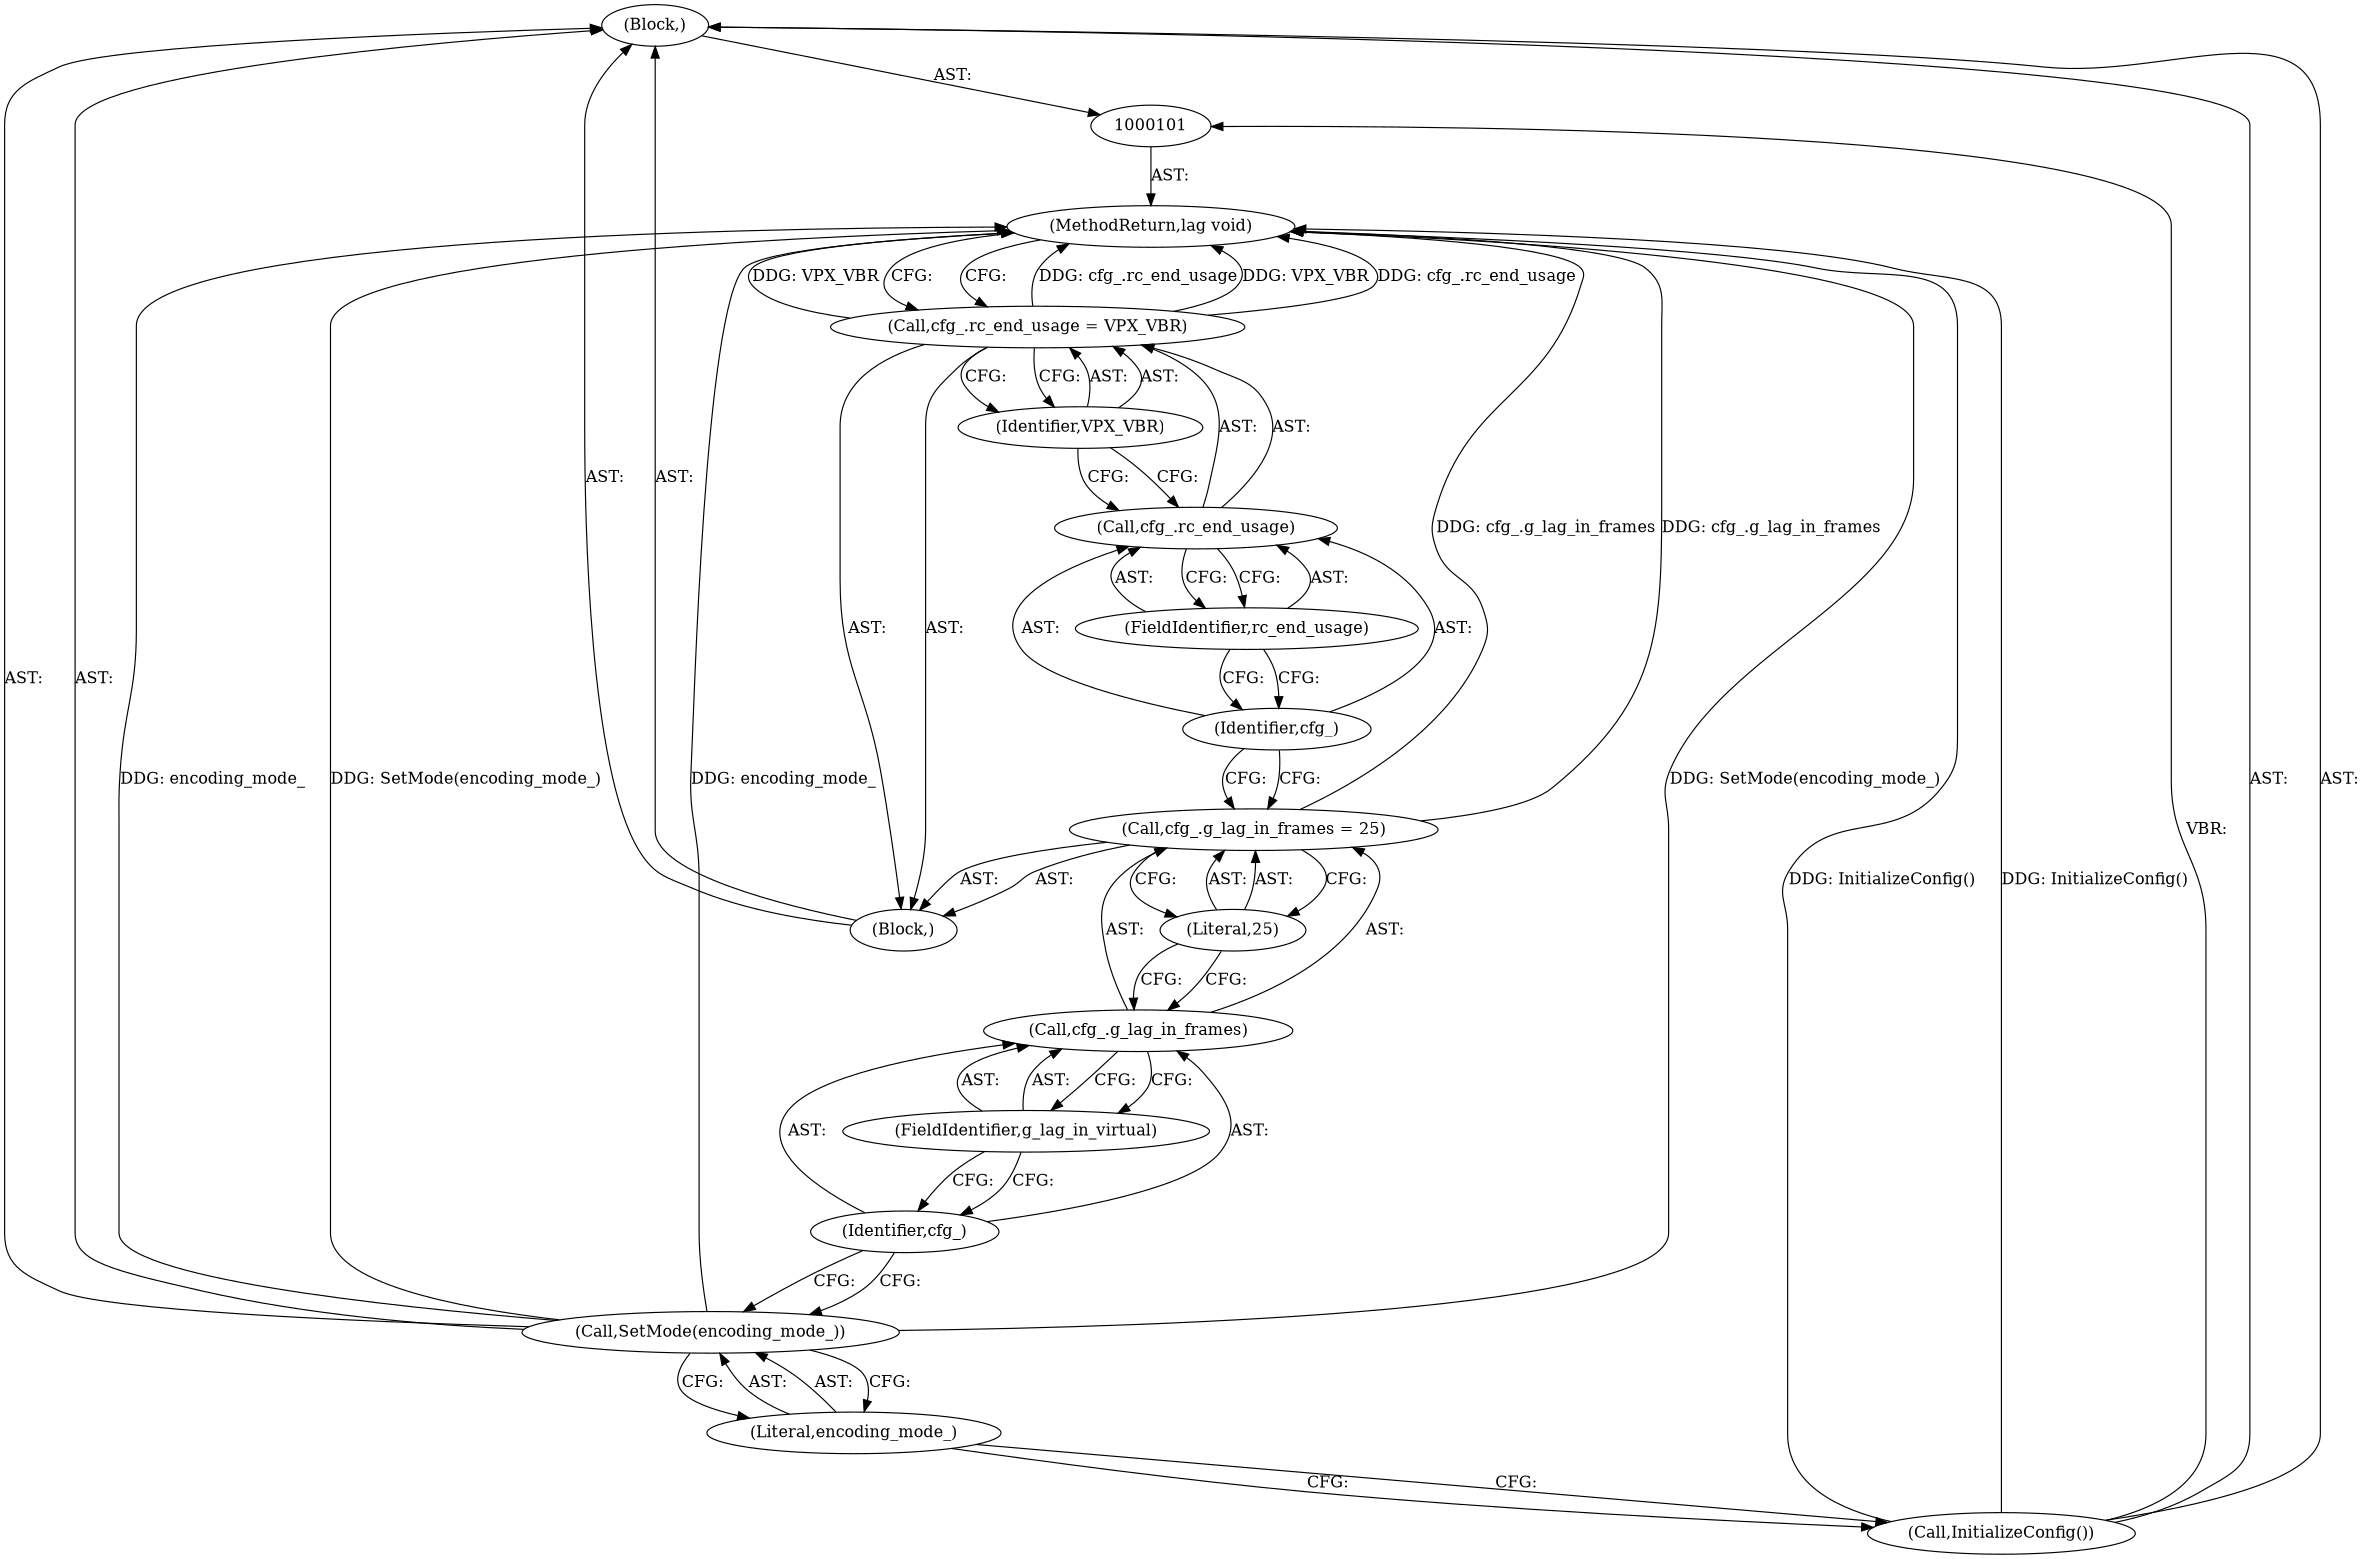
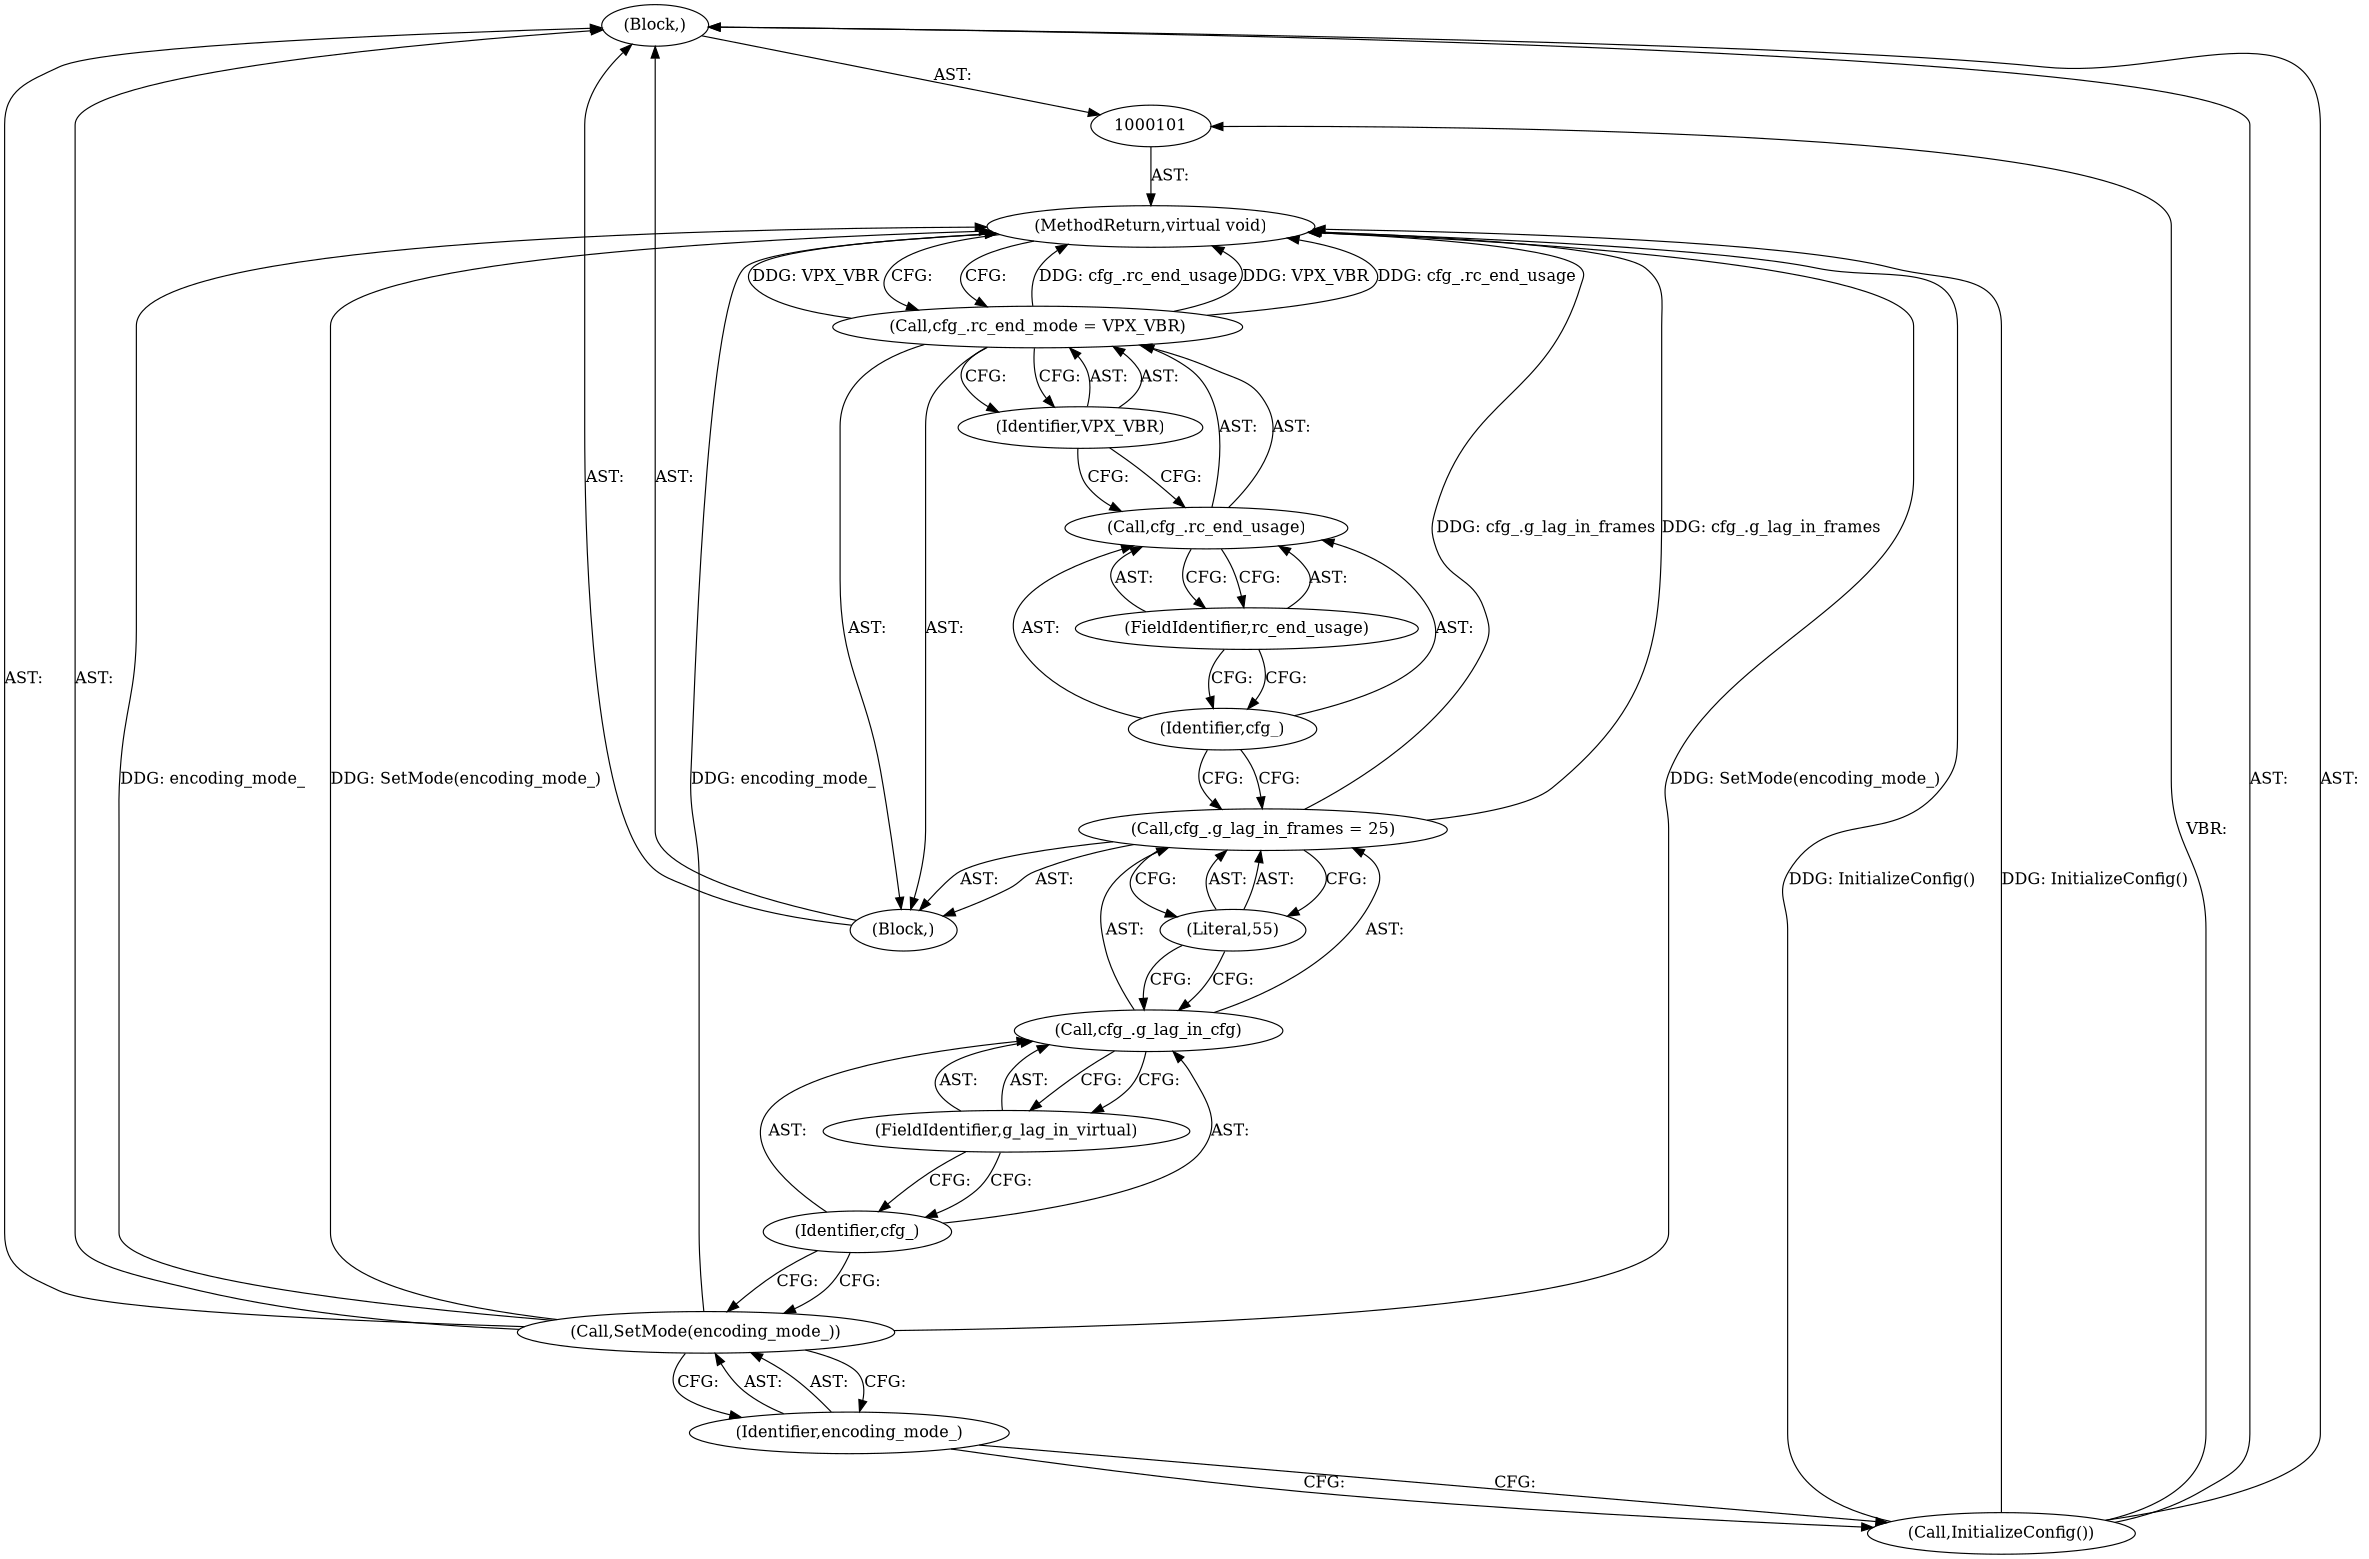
node "(MethodReturn,lag void)": label "(MethodReturn,lag void)" -> "(MethodReturn,virtual void)"
node "(Call,cfg_.rc_end_usage = VPX_VBR)": label "(Call,cfg_.rc_end_usage = VPX_VBR)" -> "(Call,cfg_.rc_end_mode = VPX_VBR)"
node "(Literal,25)": label "(Literal,25)" -> "(Literal,55)"
node "(Call,cfg_.g_lag_in_frames)": label "(Call,cfg_.g_lag_in_frames)" -> "(Call,cfg_.g_lag_in_cfg)"
node "(Literal,encoding_mode_)": label "(Literal,encoding_mode_)" -> "(Identifier,encoding_mode_)"
